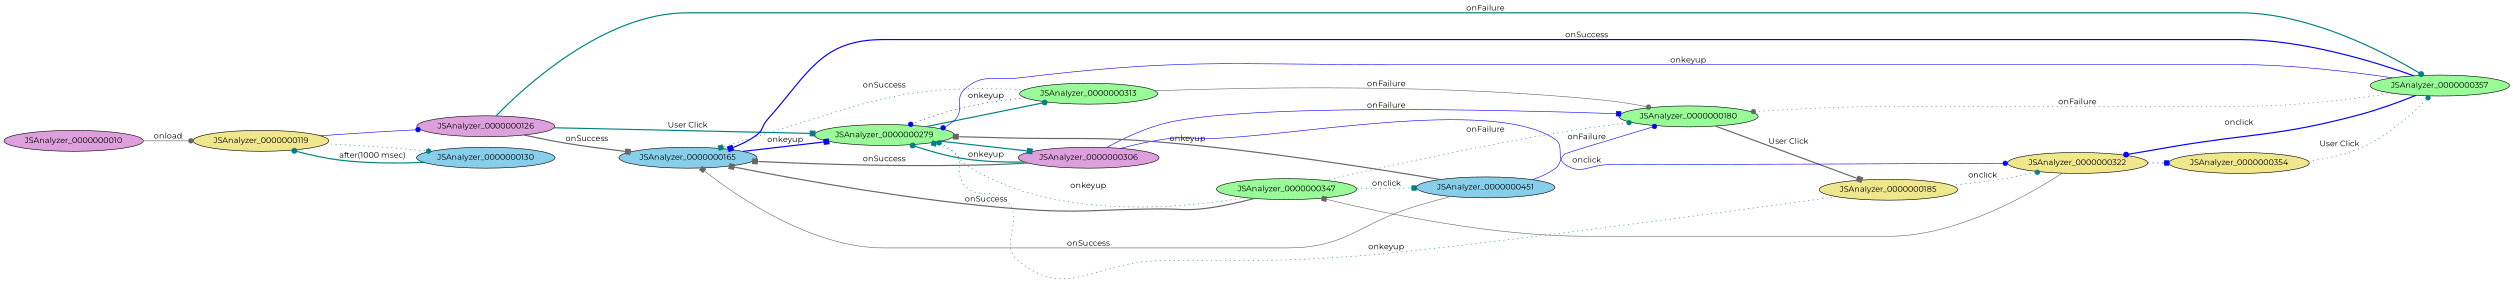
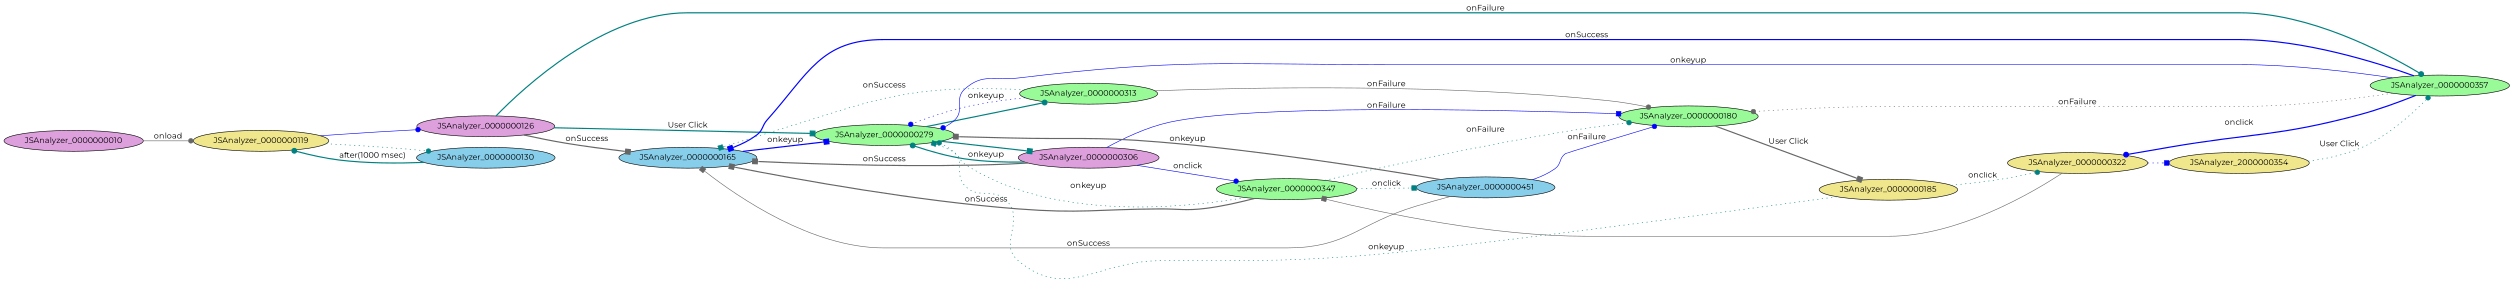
edge "JSAnalyzer_0000000306" -> "JSAnalyzer_0000000322": now "JSAnalyzer_0000000306" -> "JSAnalyzer_0000000347"
node "JSAnalyzer_0000000354": label "JSAnalyzer_0000000354" -> "JSAnalyzer_2000000354"
